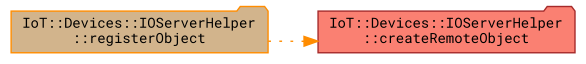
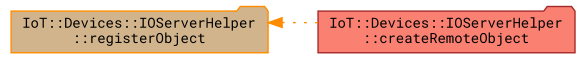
edge "IoT::Devices::IOServerHelper ::registerObject" -> "IoT::Devices::IOServerHelper ::createRemoteObject": reversed
